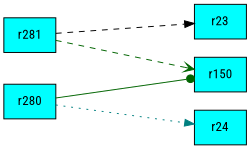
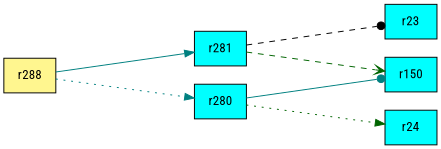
edge "r281" -> "r23": arrowhead normal -> dot
node "r288": added
edge "r280" -> "r150": color darkgreen -> teal
edge "r280" -> "r24": color teal -> darkgreen
